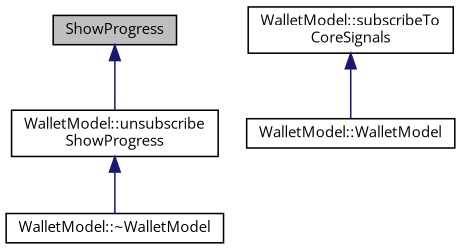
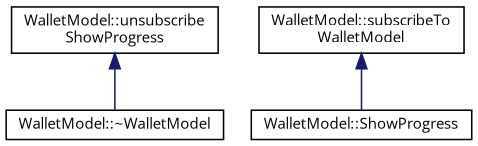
node "ShowProgress": removed
node "WalletModel::subscribeTo CoreSignals": label "WalletModel::subscribeTo CoreSignals" -> "WalletModel::subscribeTo WalletModel"
node "WalletModel::WalletModel": label "WalletModel::WalletModel" -> "WalletModel::ShowProgress"
